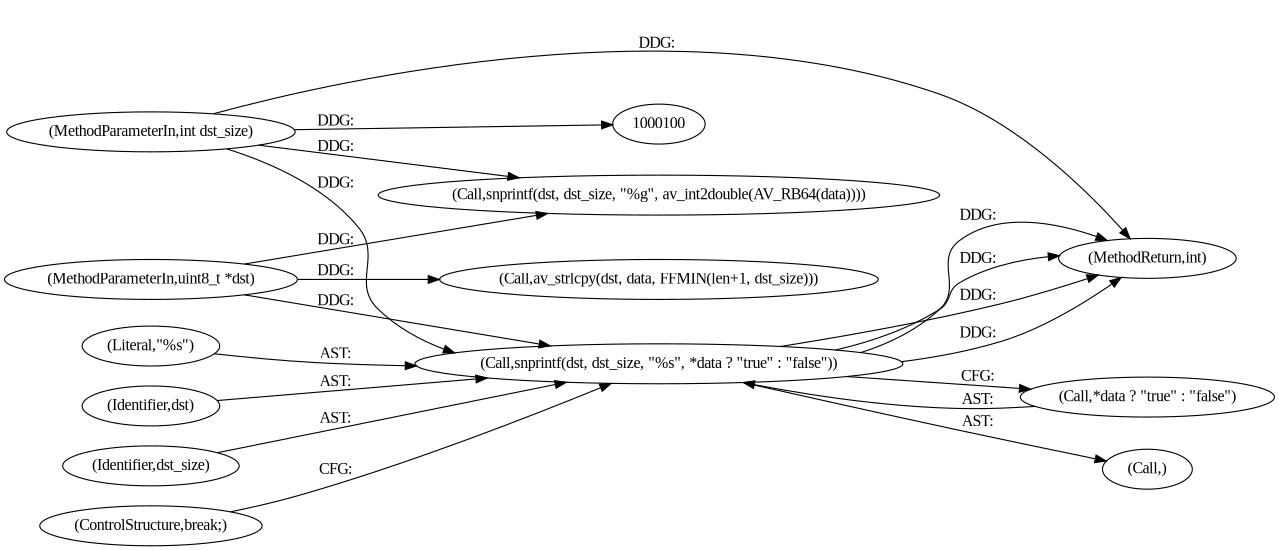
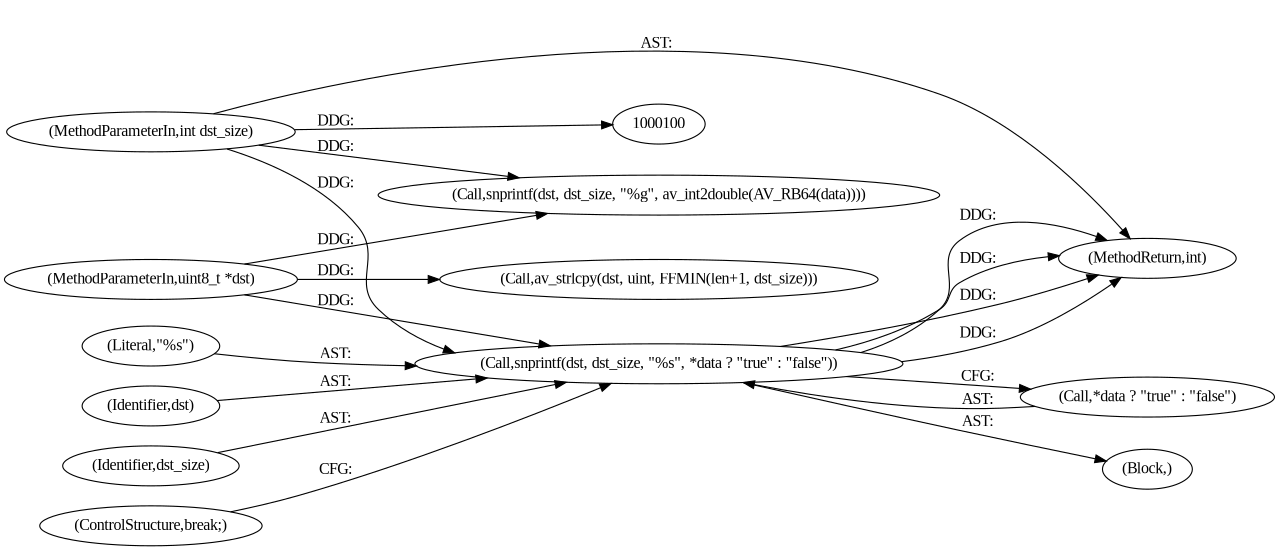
edge "(MethodParameterIn,int dst_size)" -> "(MethodReturn,int)": label "DDG: " -> "AST: "
node "(Call,av_strlcpy(dst, data, FFMIN(len+1, dst_size)))": label "(Call,av_strlcpy(dst, data, FFMIN(len+1, dst_size)))" -> "(Call,av_strlcpy(dst, uint, FFMIN(len+1, dst_size)))"
node "(Call,)": label "(Call,)" -> "(Block,)"
